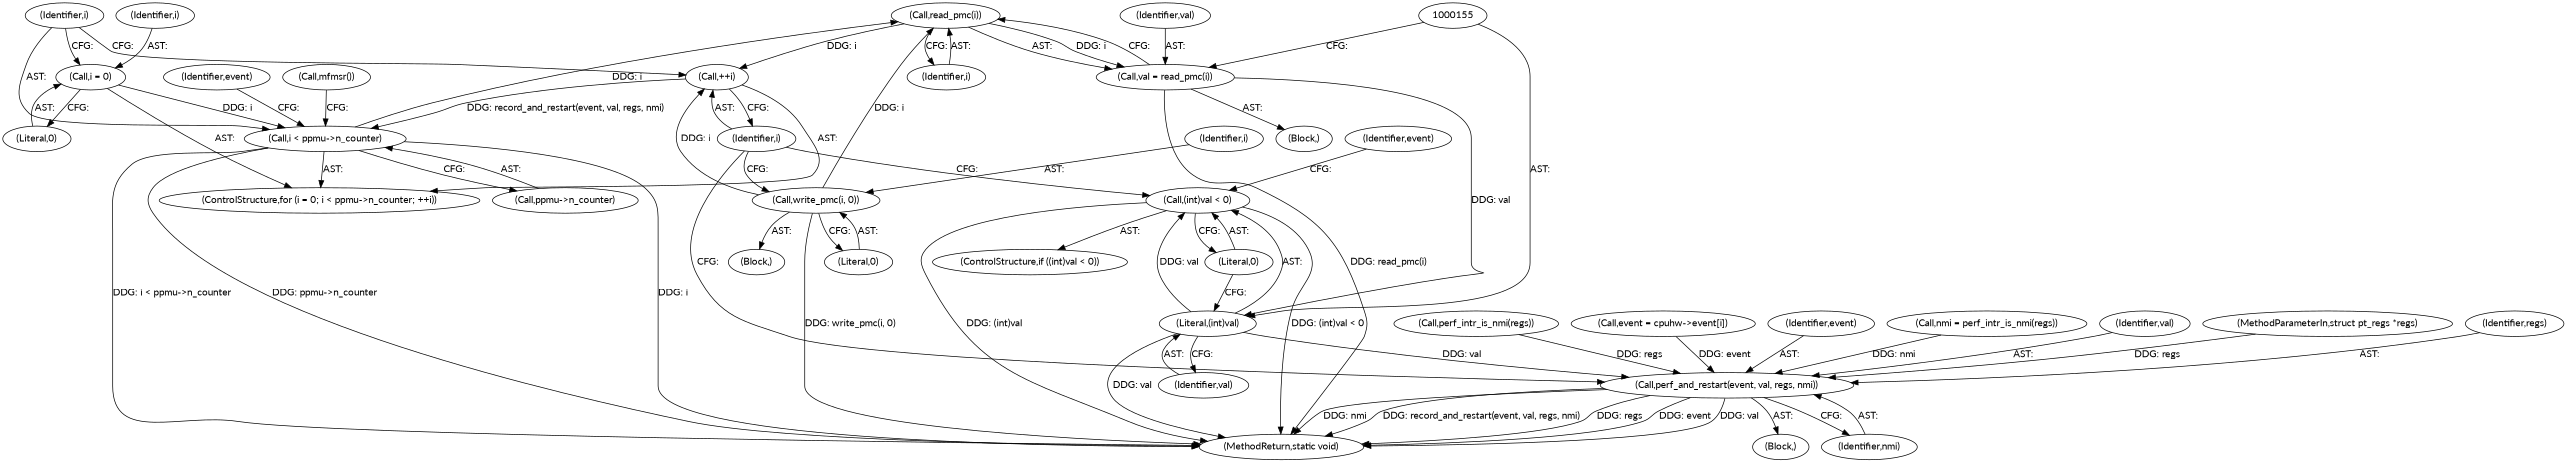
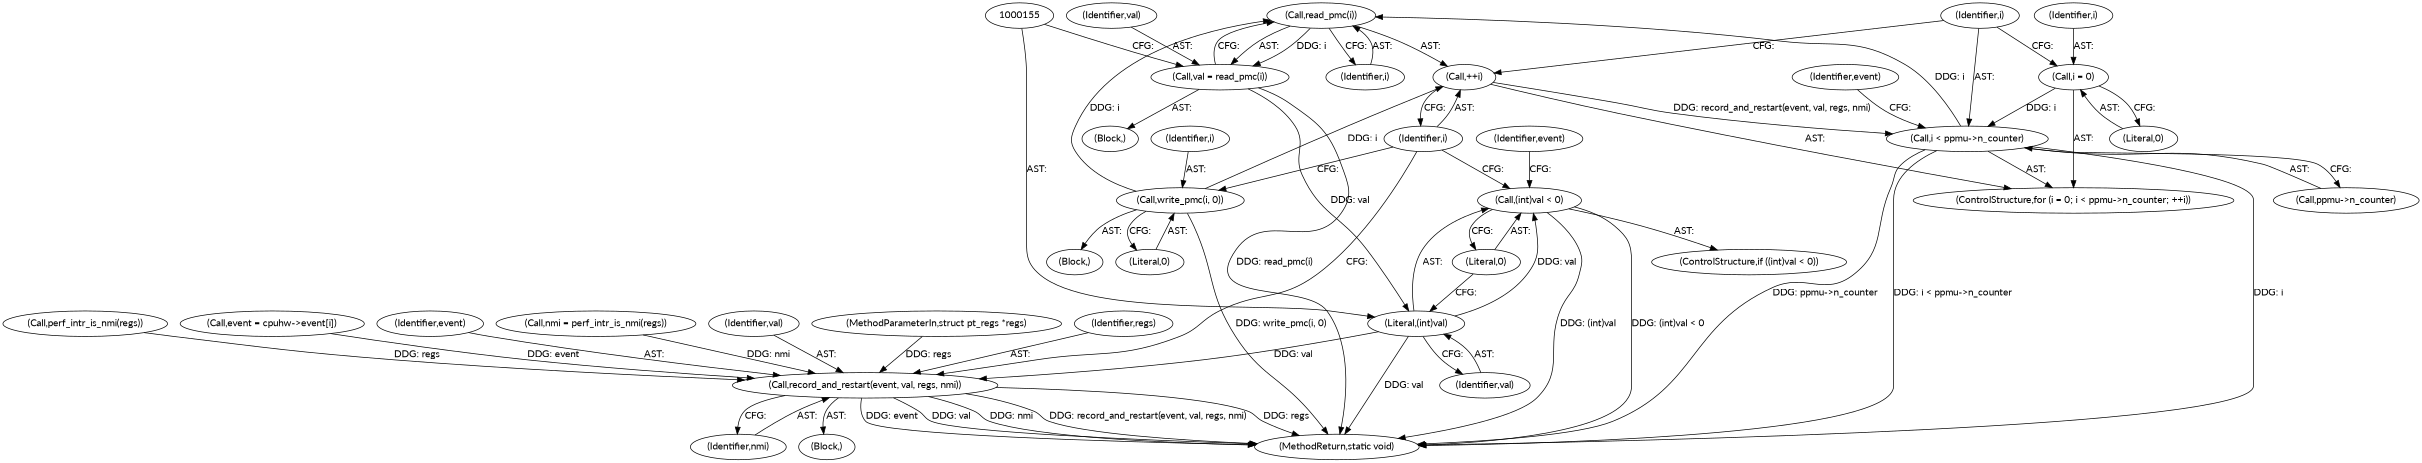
edge "(Call,read_pmc(i))" -> "(Call,++i)": label "DDG: i" -> "AST: "
node "(Call,mfmsr())": removed
node "(Call,perf_and_restart(event, val, regs, nmi))": label "(Call,perf_and_restart(event, val, regs, nmi))" -> "(Call,record_and_restart(event, val, regs, nmi))"
